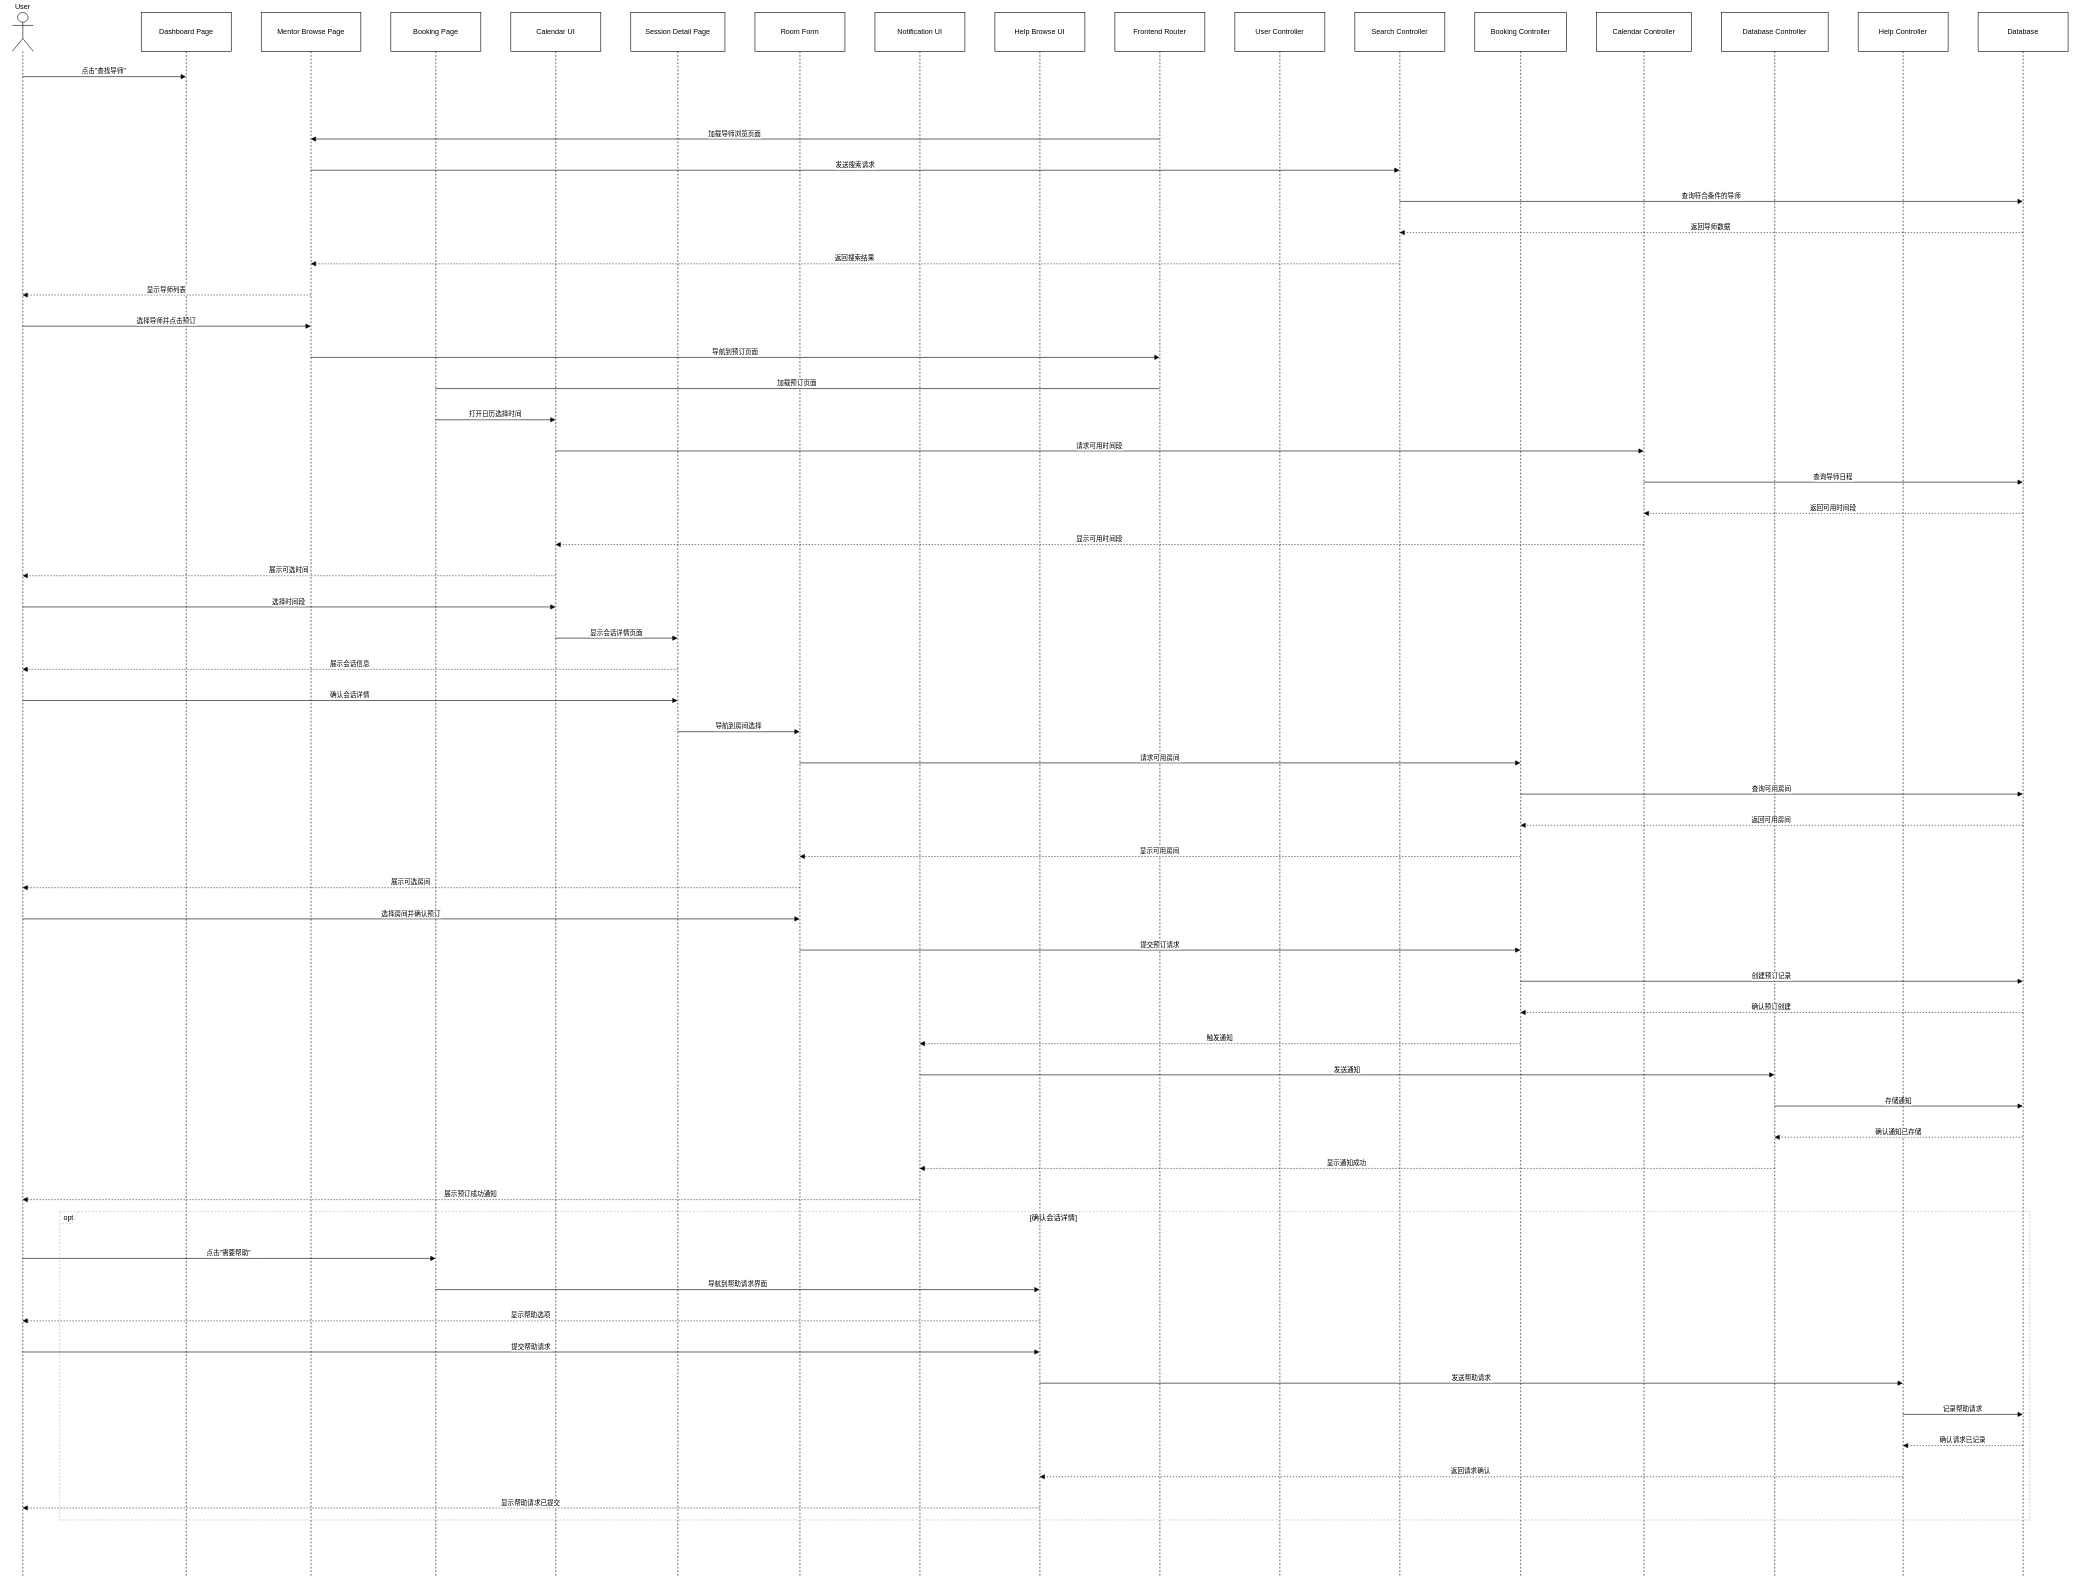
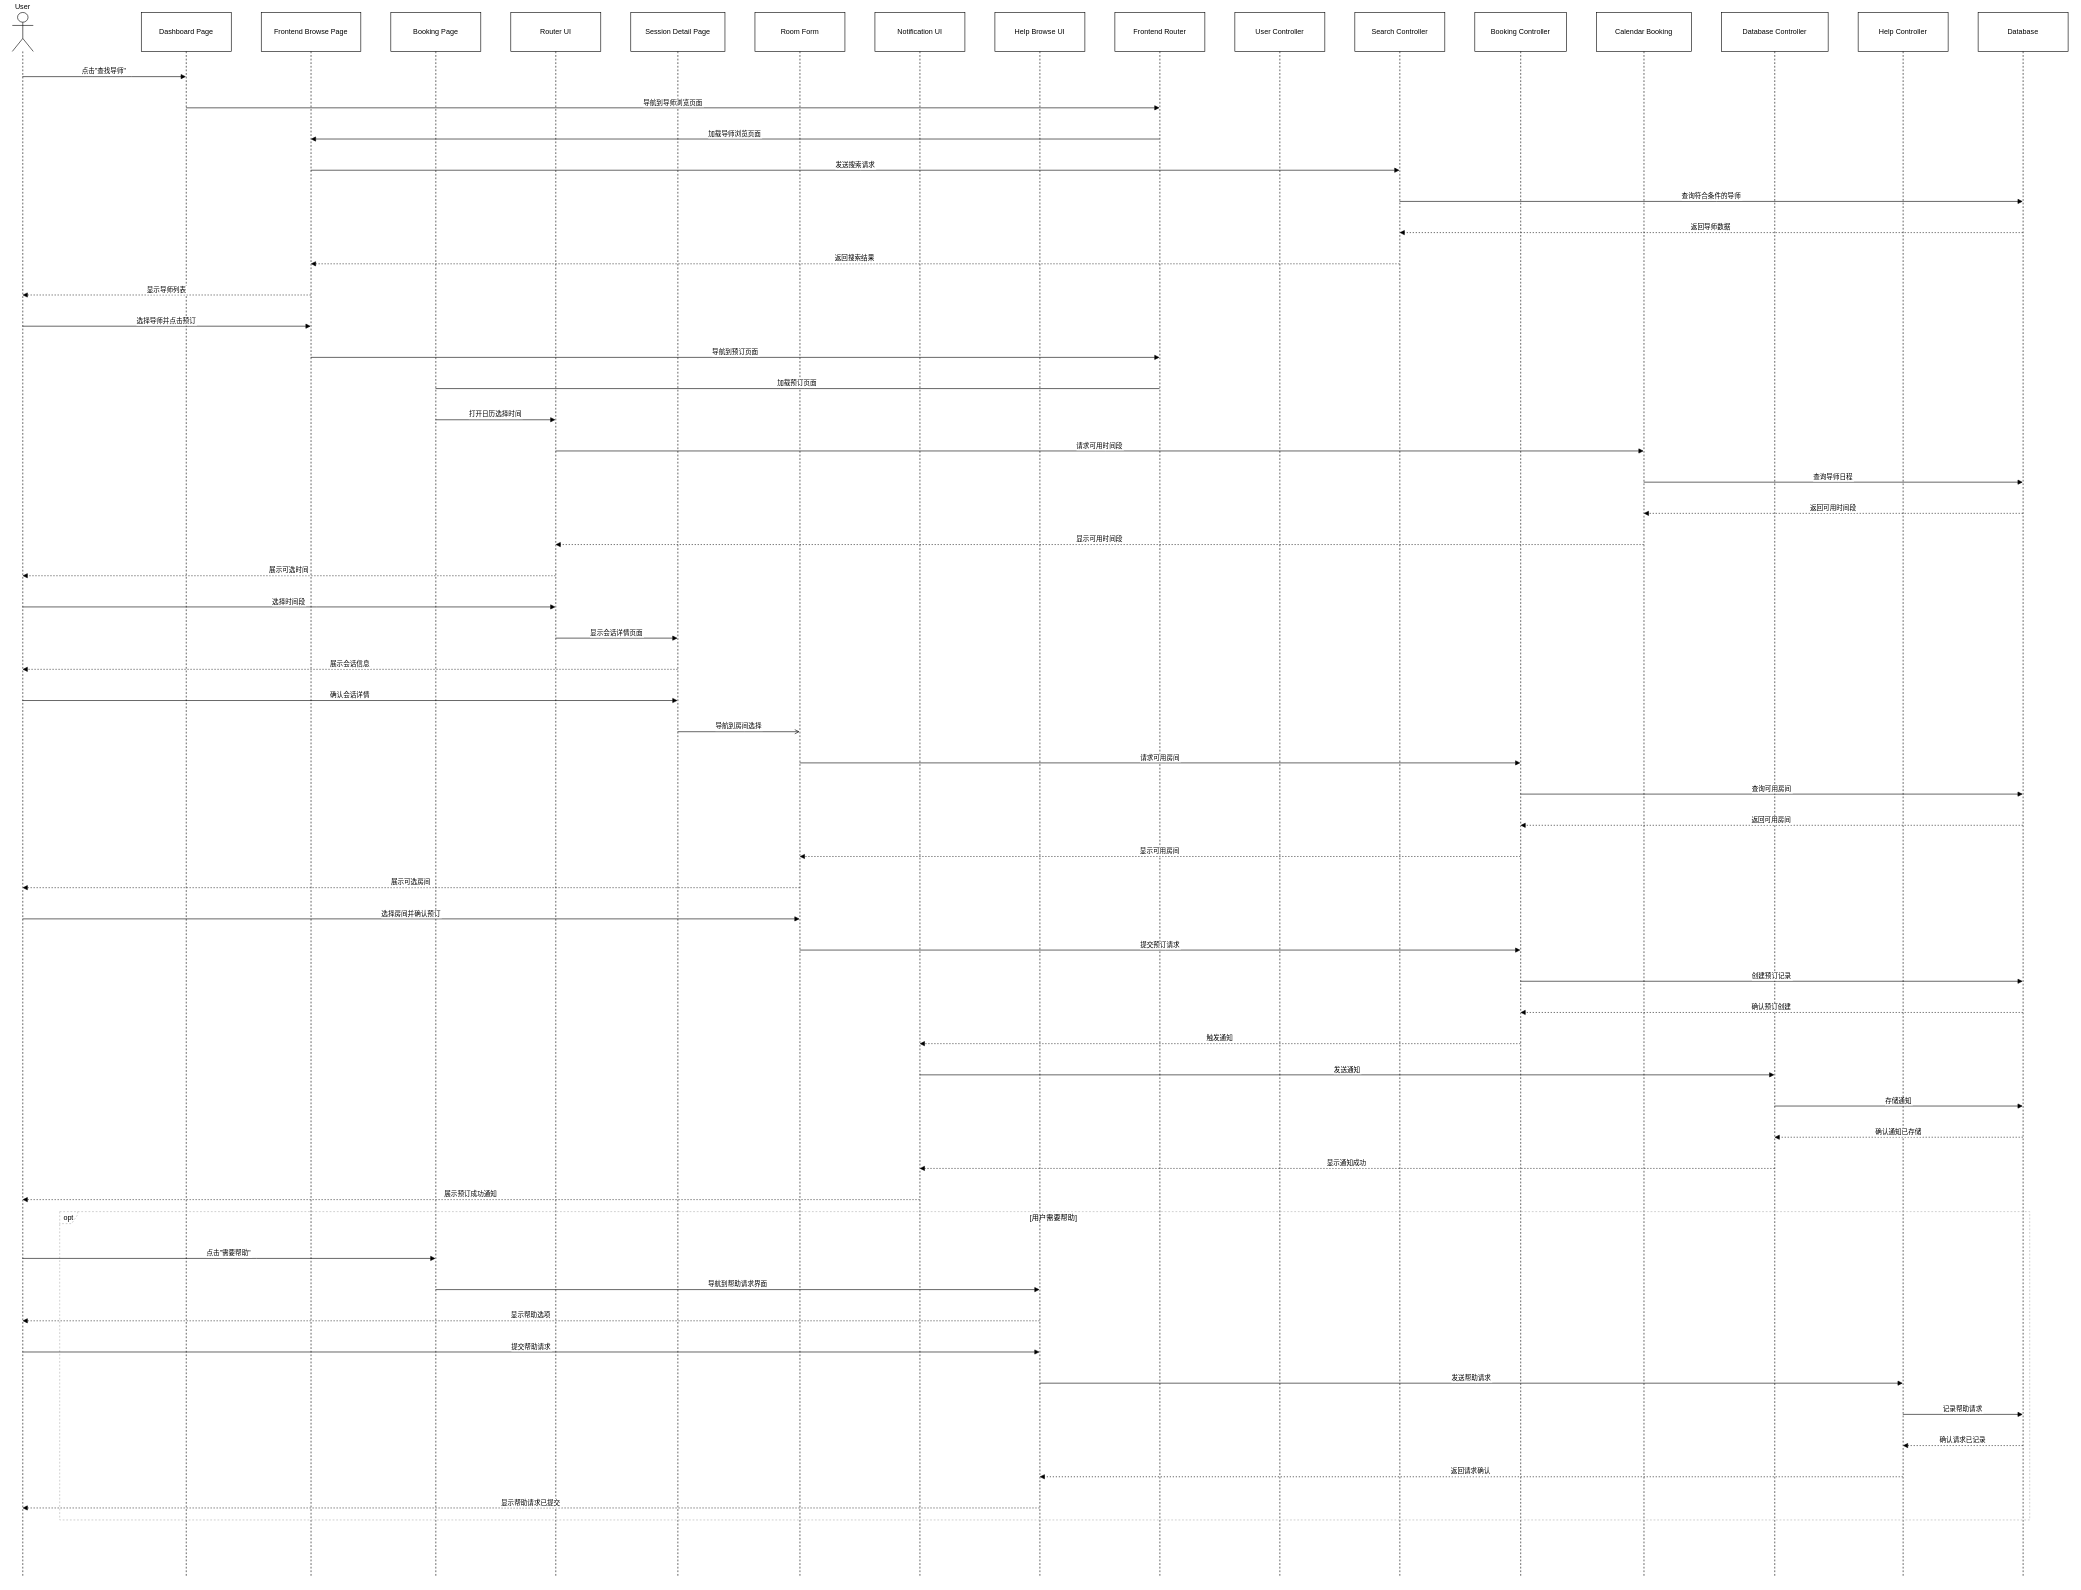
node "Mentor Browse Page": label "Mentor Browse Page" -> "Frontend Browse Page"
node "Calendar UI": label "Calendar UI" -> "Router UI"
node "Calendar Controller": label "Calendar Controller" -> "Calendar Booking"
edge "Dashboard Page" -> "Frontend Router": added, label "导航到导师浏览页面"
edge "Session Detail Page" -> "Room Form": arrowhead block -> open
node "[确认会话详情]": label "[确认会话详情]" -> "[用户需要帮助]"
